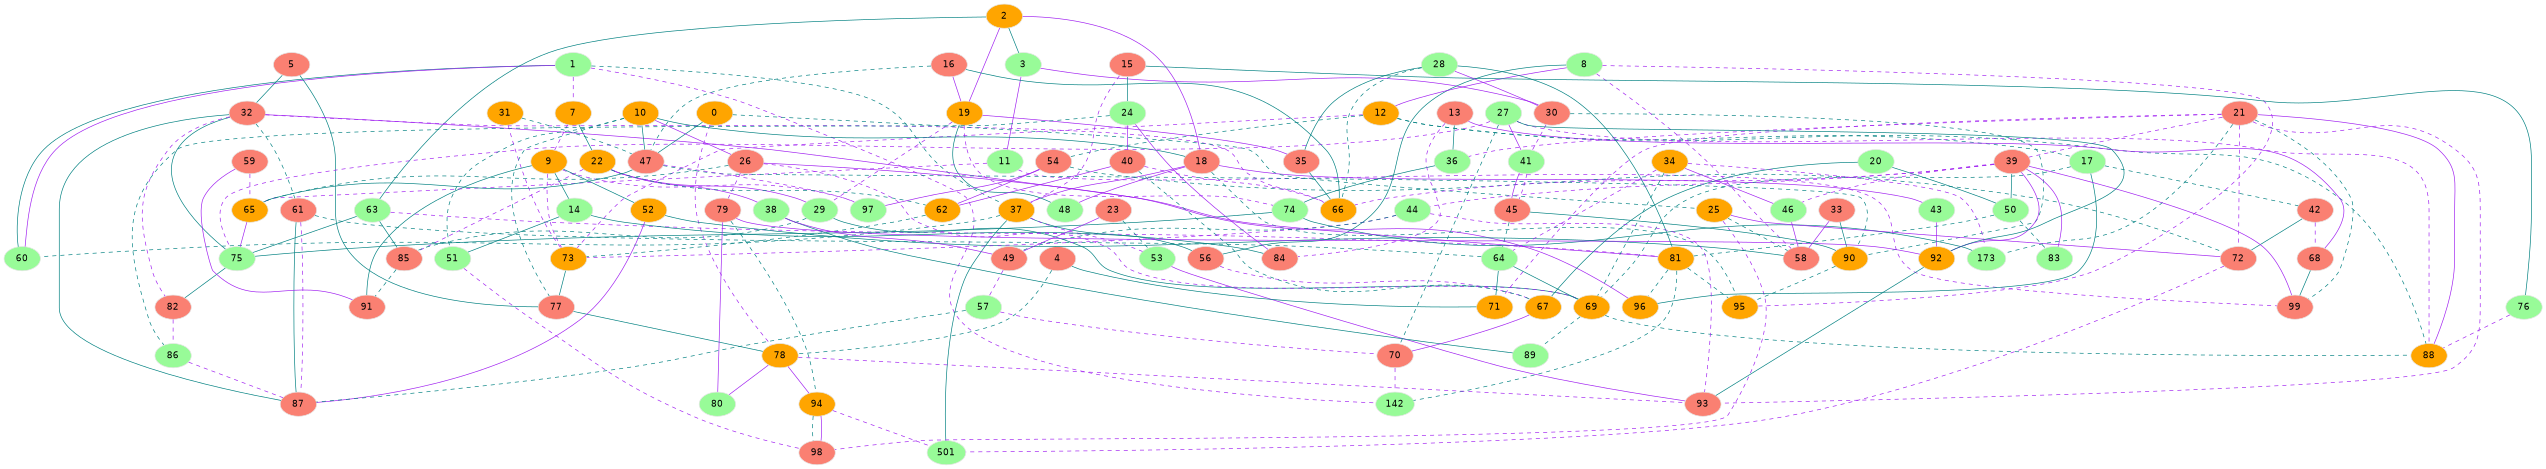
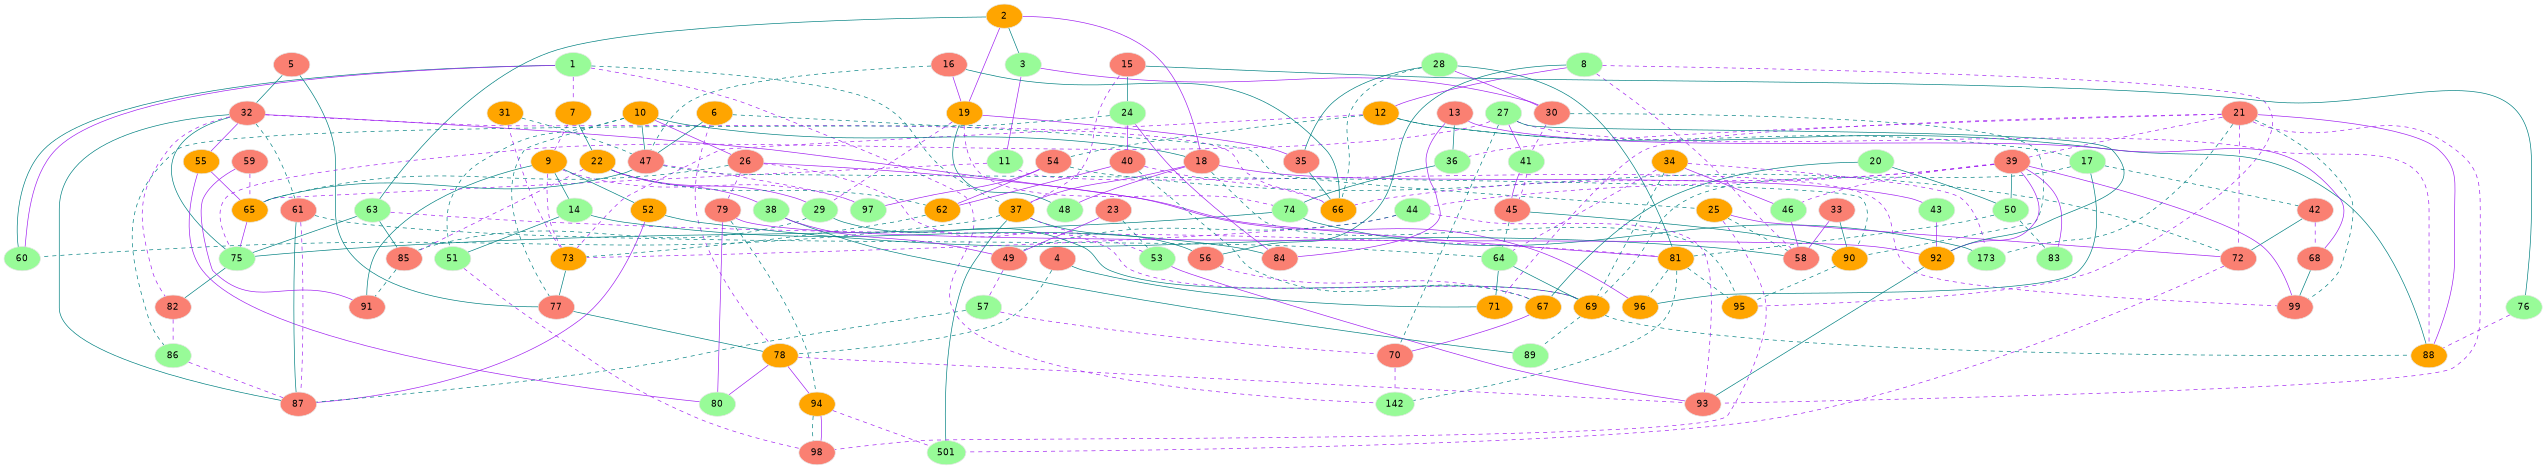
node "0": label "0" -> "6"
edge "12" -- "88": style dashed -> solid
node "55": added
edge "13" -- "84": style dashed -> solid
